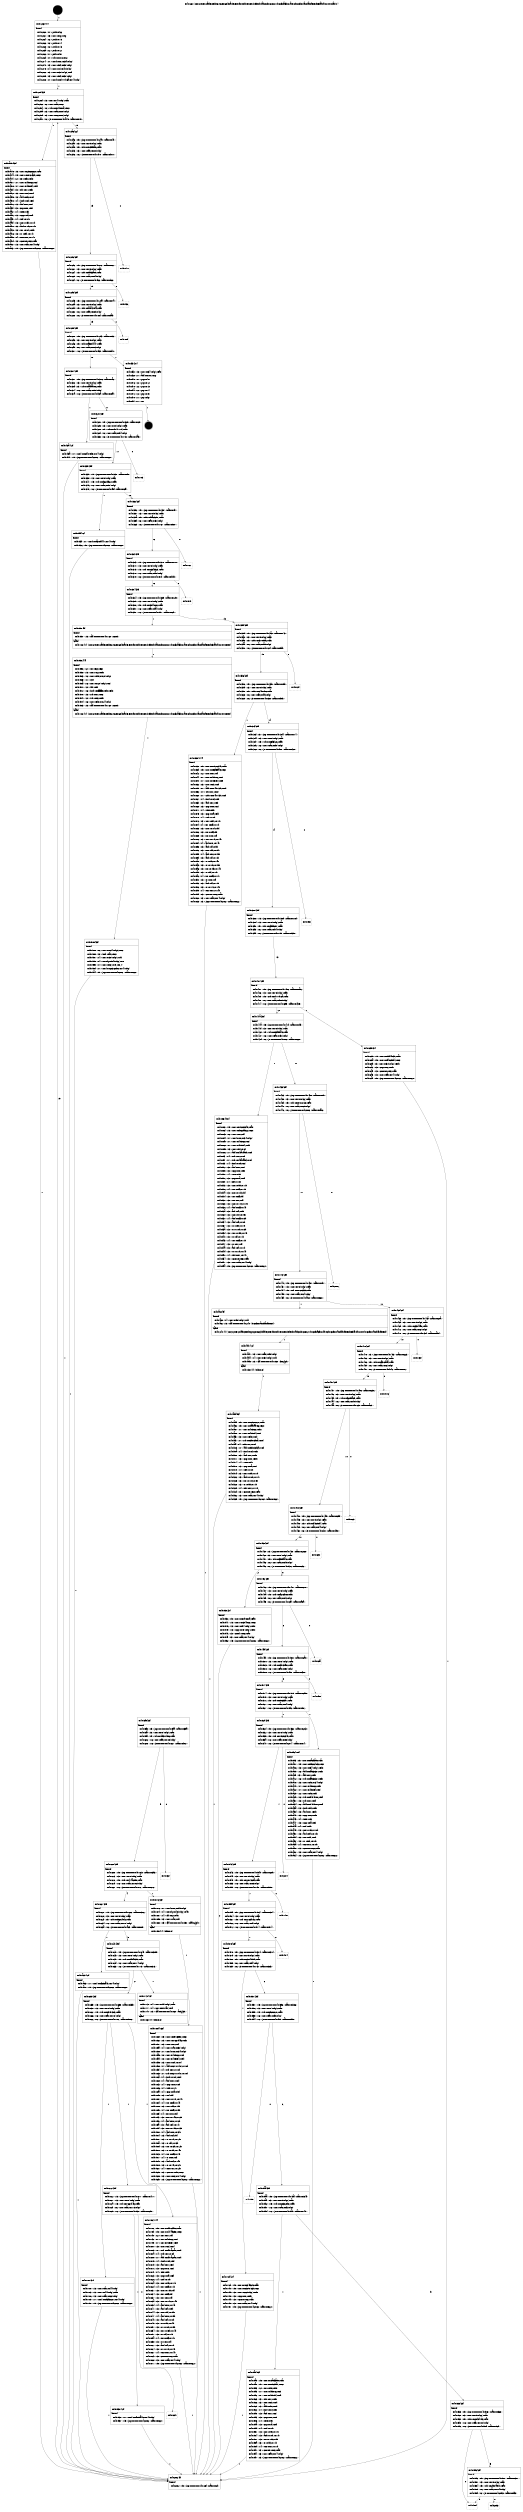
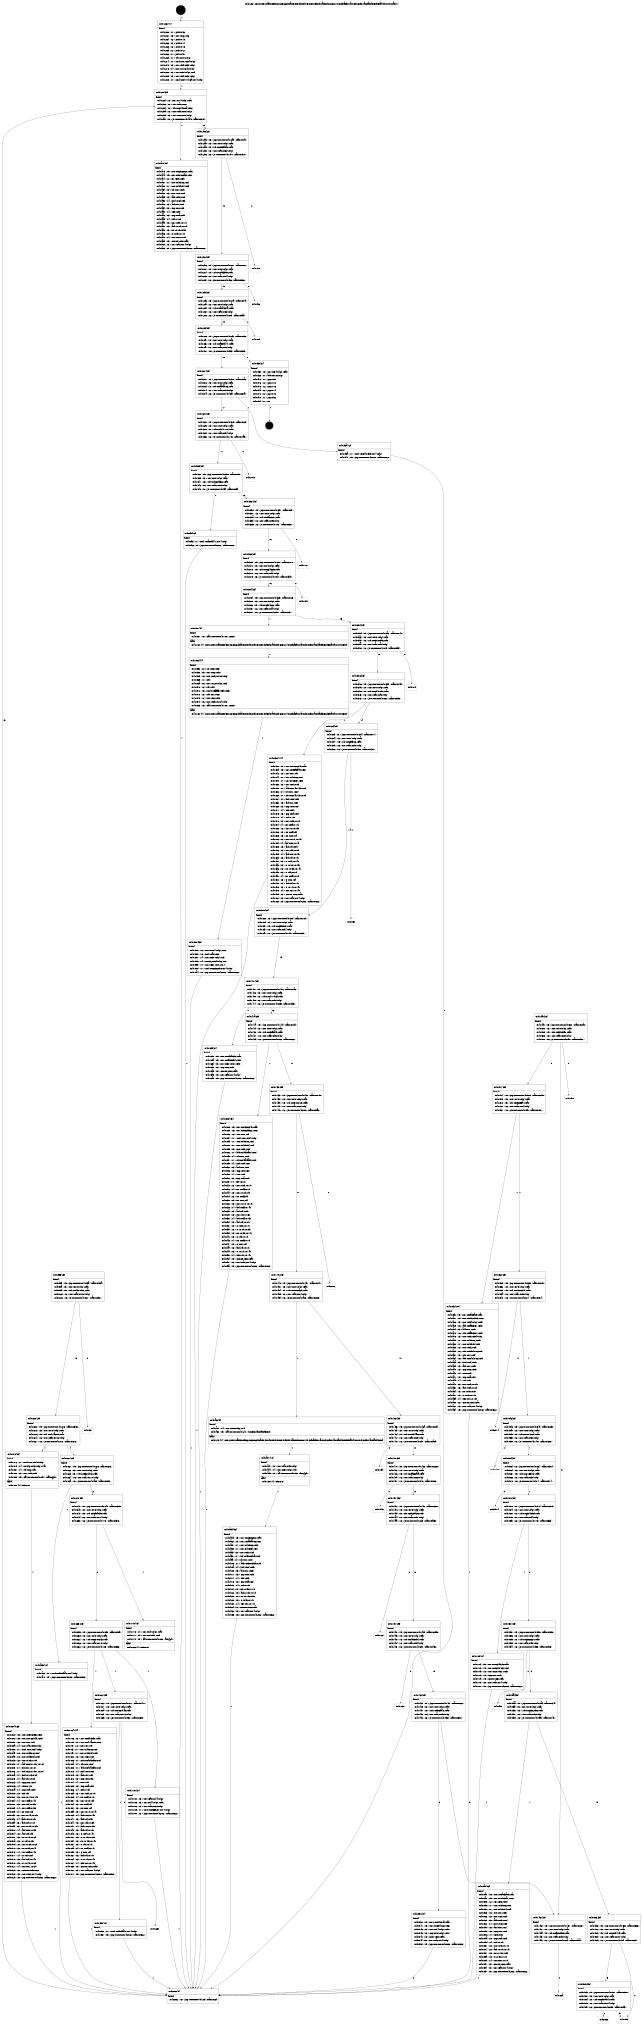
edge "0x4014e2 [25]" -> "0x4014fb [25]": reversed
